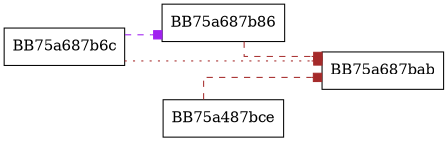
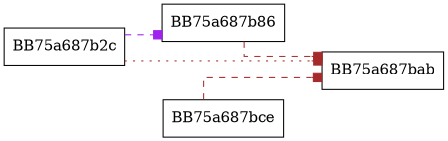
node "BB75a687b6c": label "BB75a687b6c" -> "BB75a687b2c"
node "BB75a487bce": label "BB75a487bce" -> "BB75a687bce"
